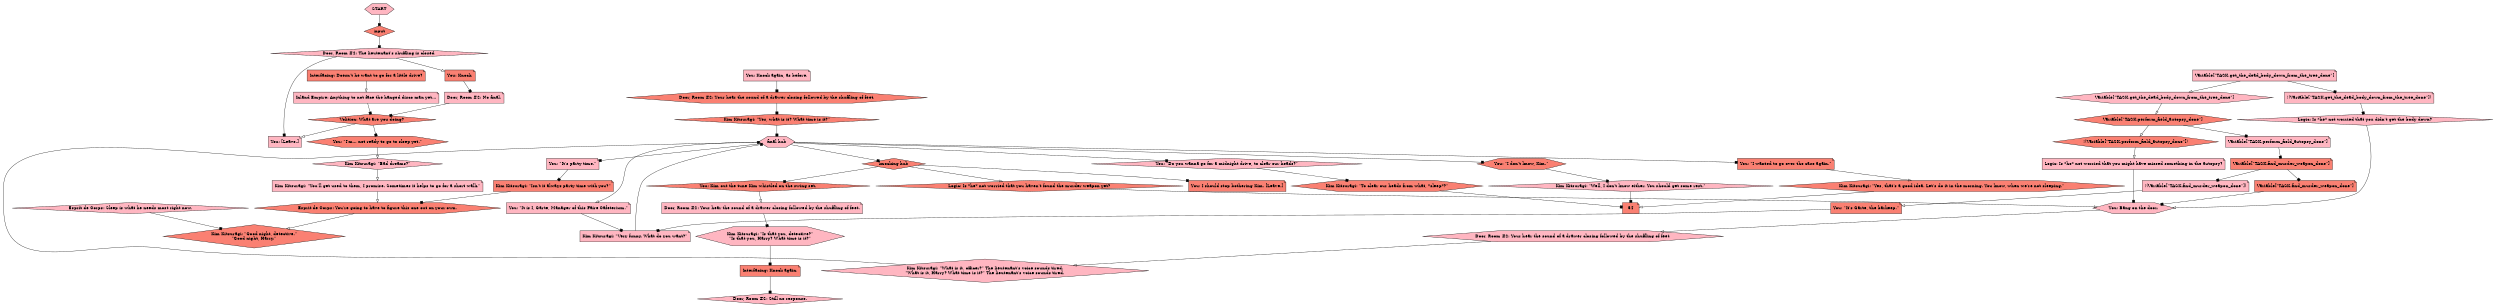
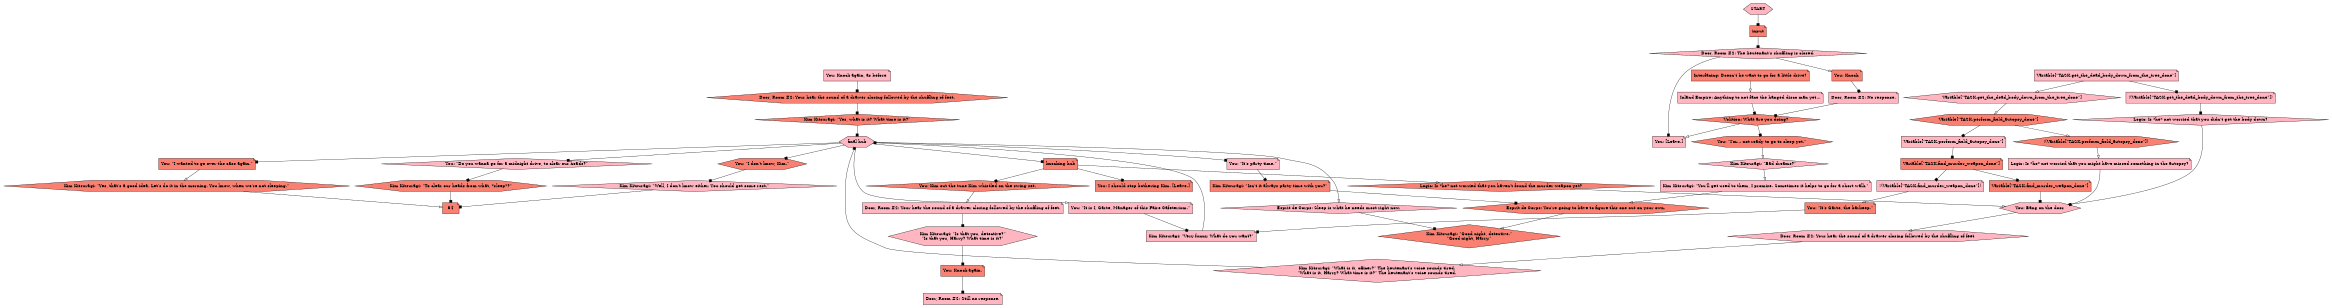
node "input": shape diamond -> note
node "Door, Room #2: No final.": label "Door, Room #2: No final." -> "Door, Room #2: No response."
edge "final hub" -> "Esprit de Corps: Sleep is what he needs most right now.": added
node "knocking hub": shape diamond -> note
node "Interfacing: Knock again.": label "Interfacing: Knock again." -> "You: Knock again."
node "Door, Room #2: Still no response.": shape diamond -> note
